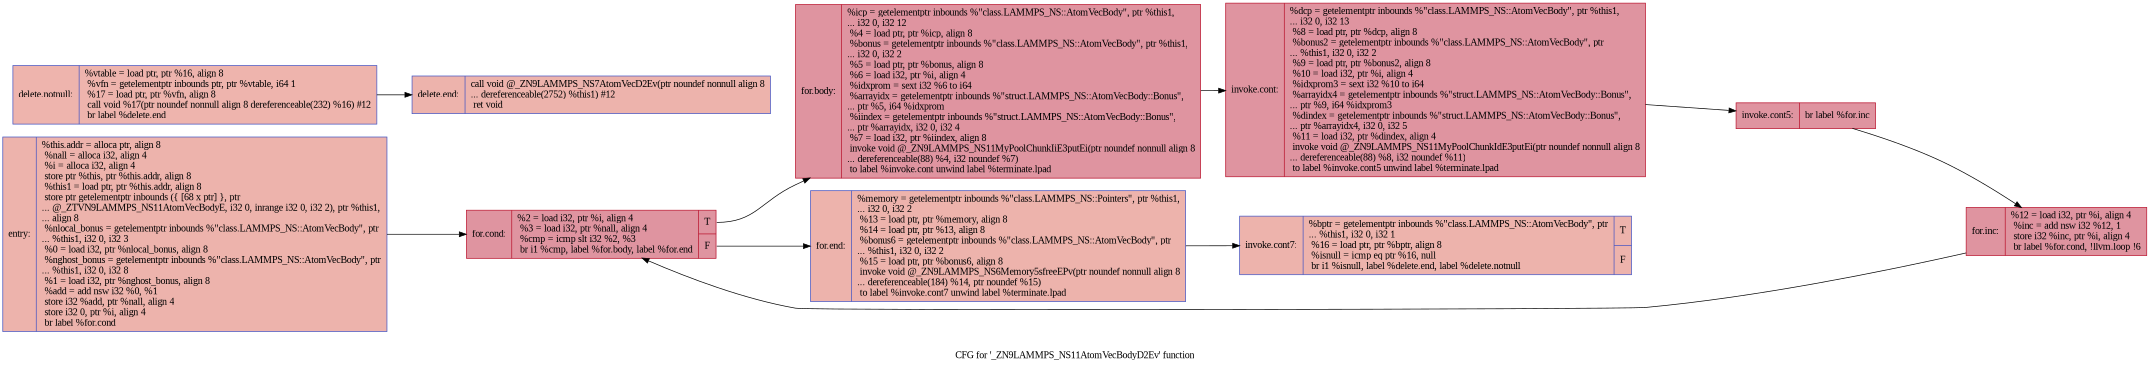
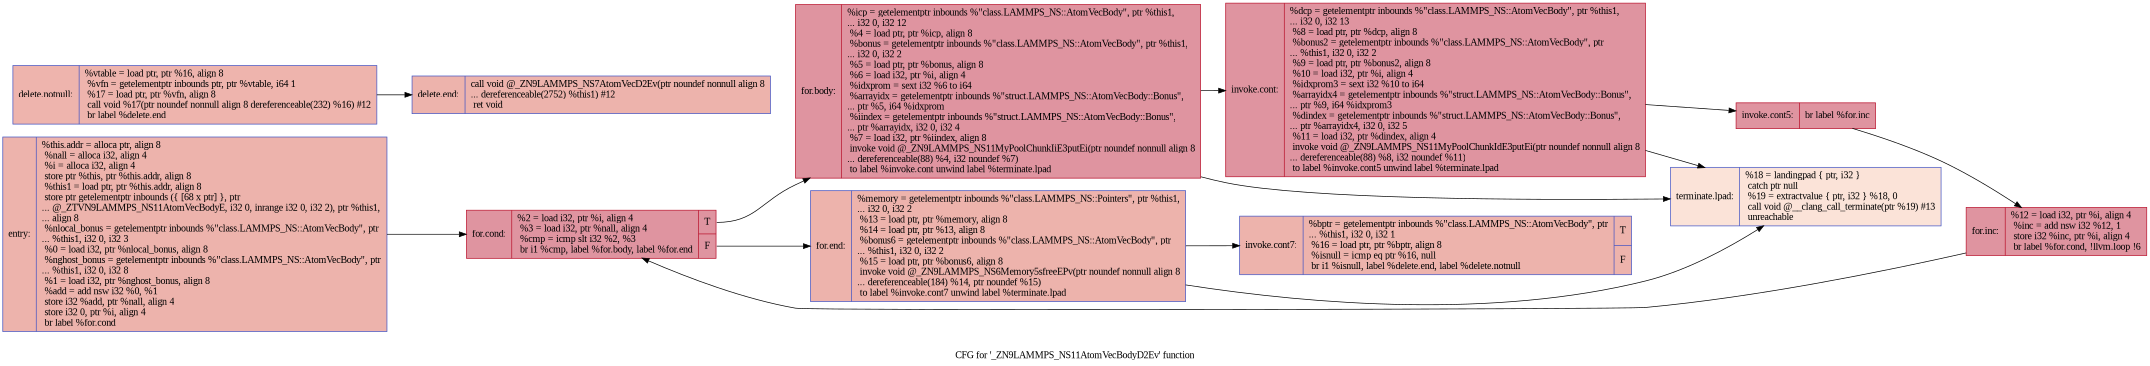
node "terminate.lpad:": added
